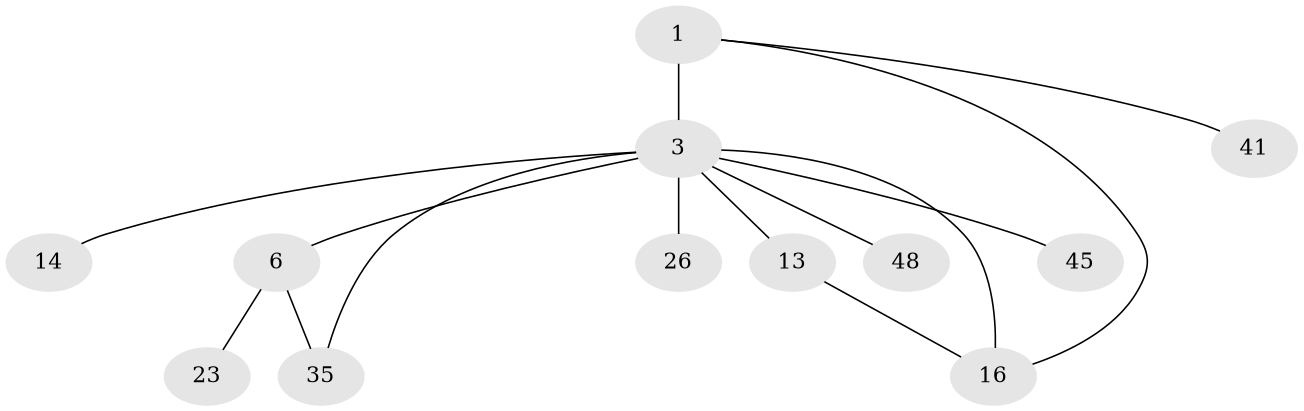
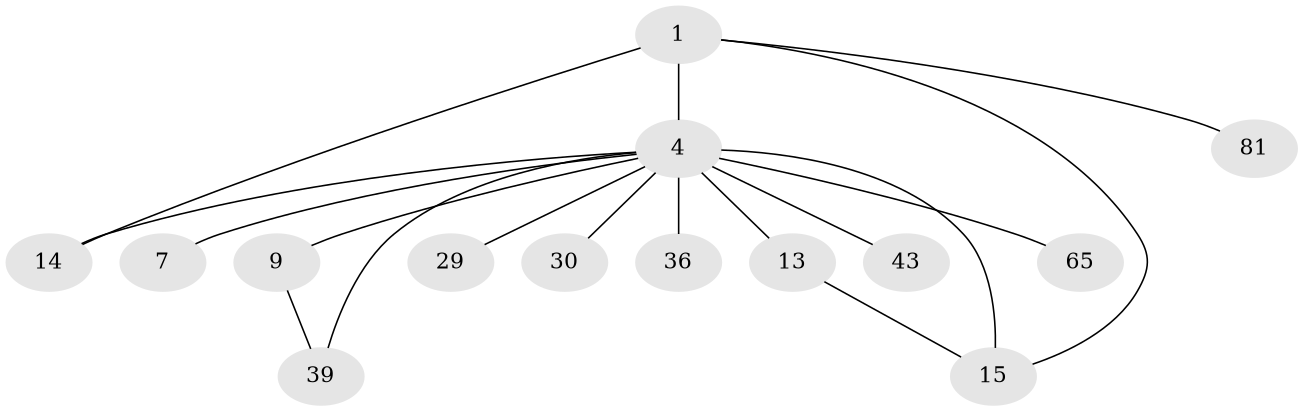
edge "1" -- "14": added
node "3": label "3" -> "4"
node "41": label "41" -> "81"
node "7": added
node "6": label "6" -> "9"
node "29": added
node "30": added
node "26": label "26" -> "36"
node "48": label "48" -> "43"
node "45": label "45" -> "65"
node "23": removed
node "35": label "35" -> "39"
node "16": label "16" -> "15"
